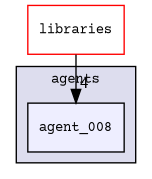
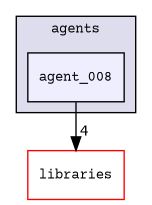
edge "libraries" -> "agent_008": reversed
